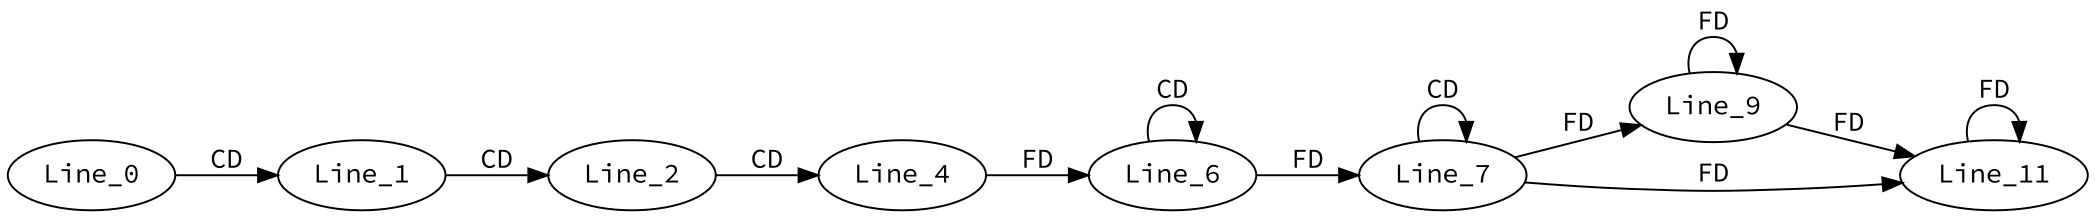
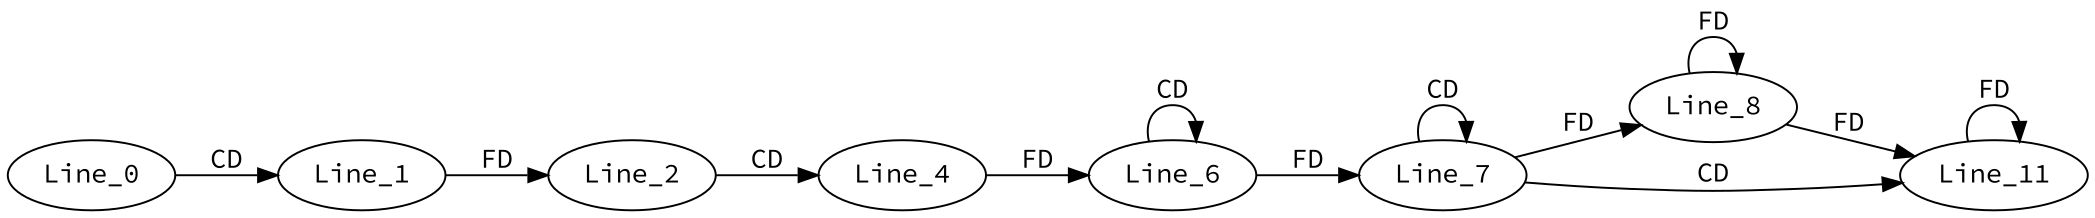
node "Line_9": label "Line_9" -> "Line_8"
edge "Line_1" -> "Line_2": label "CD" -> "FD"
edge "Line_7" -> "Line_11": label "FD" -> "CD"
